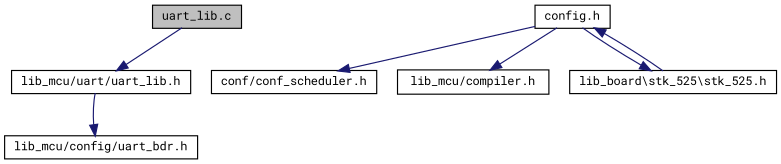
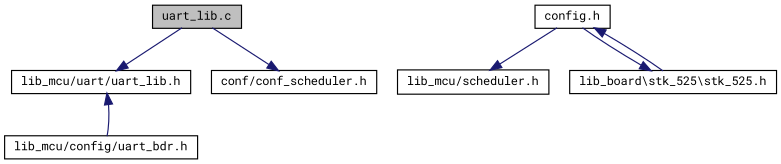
edge "config.h" -> "conf/conf_scheduler.h": now "uart_lib.c" -> "conf/conf_scheduler.h"
node "lib_mcu/compiler.h": label "lib_mcu/compiler.h" -> "lib_mcu/scheduler.h"
edge "lib_mcu/uart/uart_lib.h" -> "lib_mcu/config/uart_bdr.h": reversed
